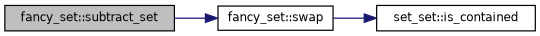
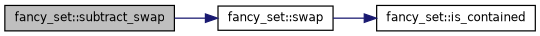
node "fancy_set::subtract_set": label "fancy_set::subtract_set" -> "fancy_set::subtract_swap"
node "set_set::is_contained": label "set_set::is_contained" -> "fancy_set::is_contained"
